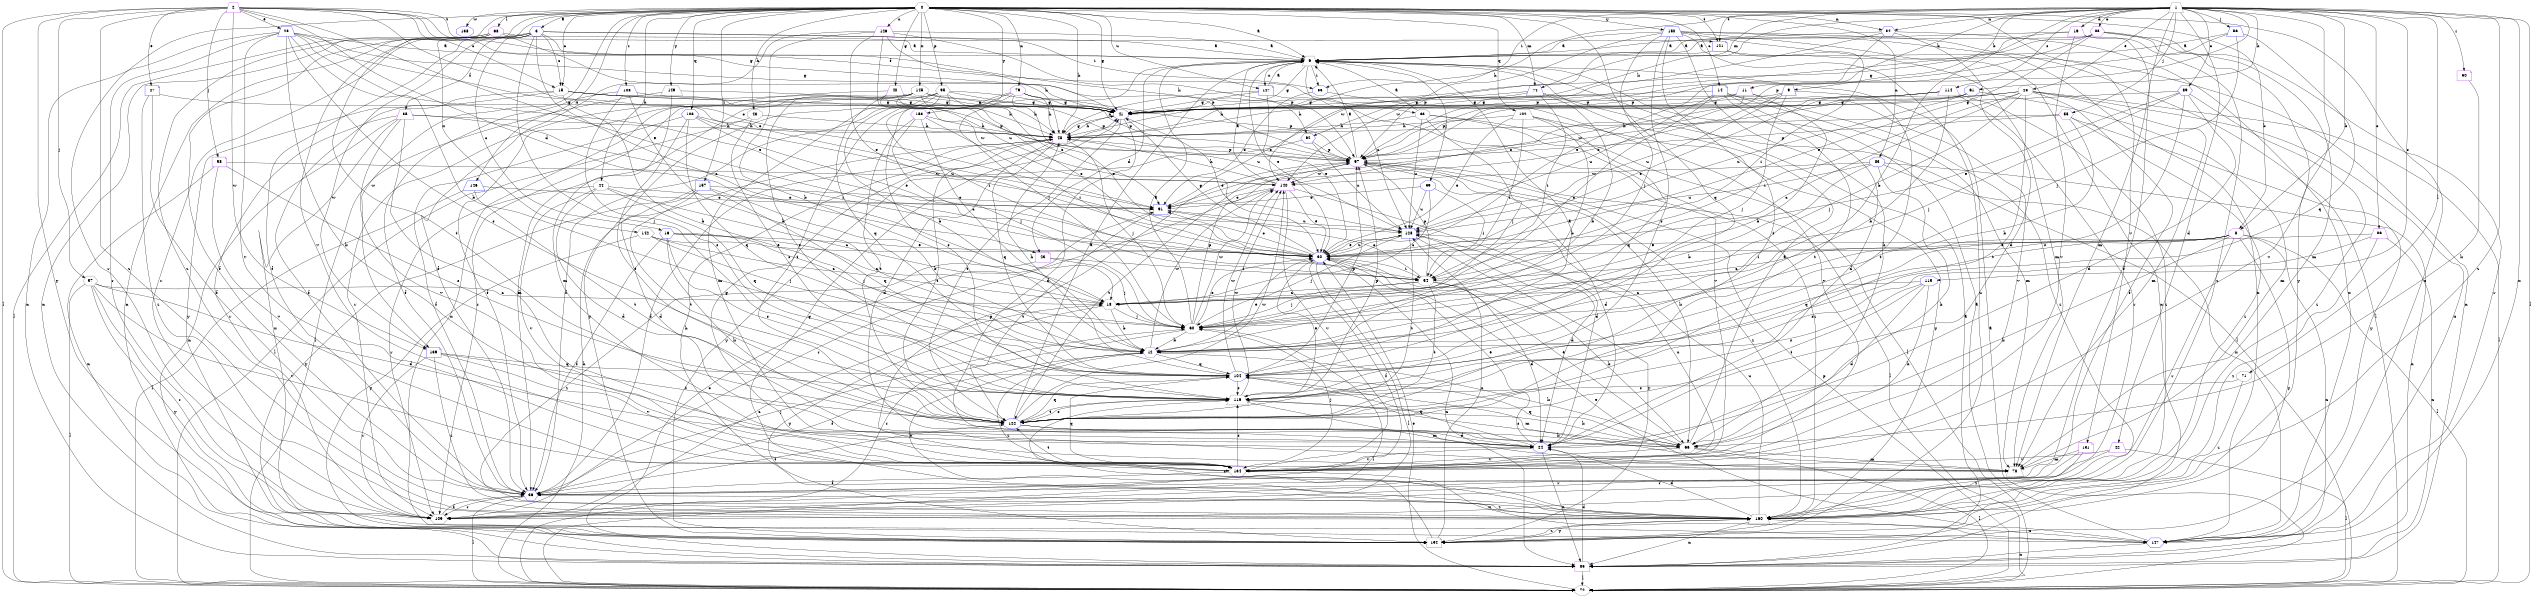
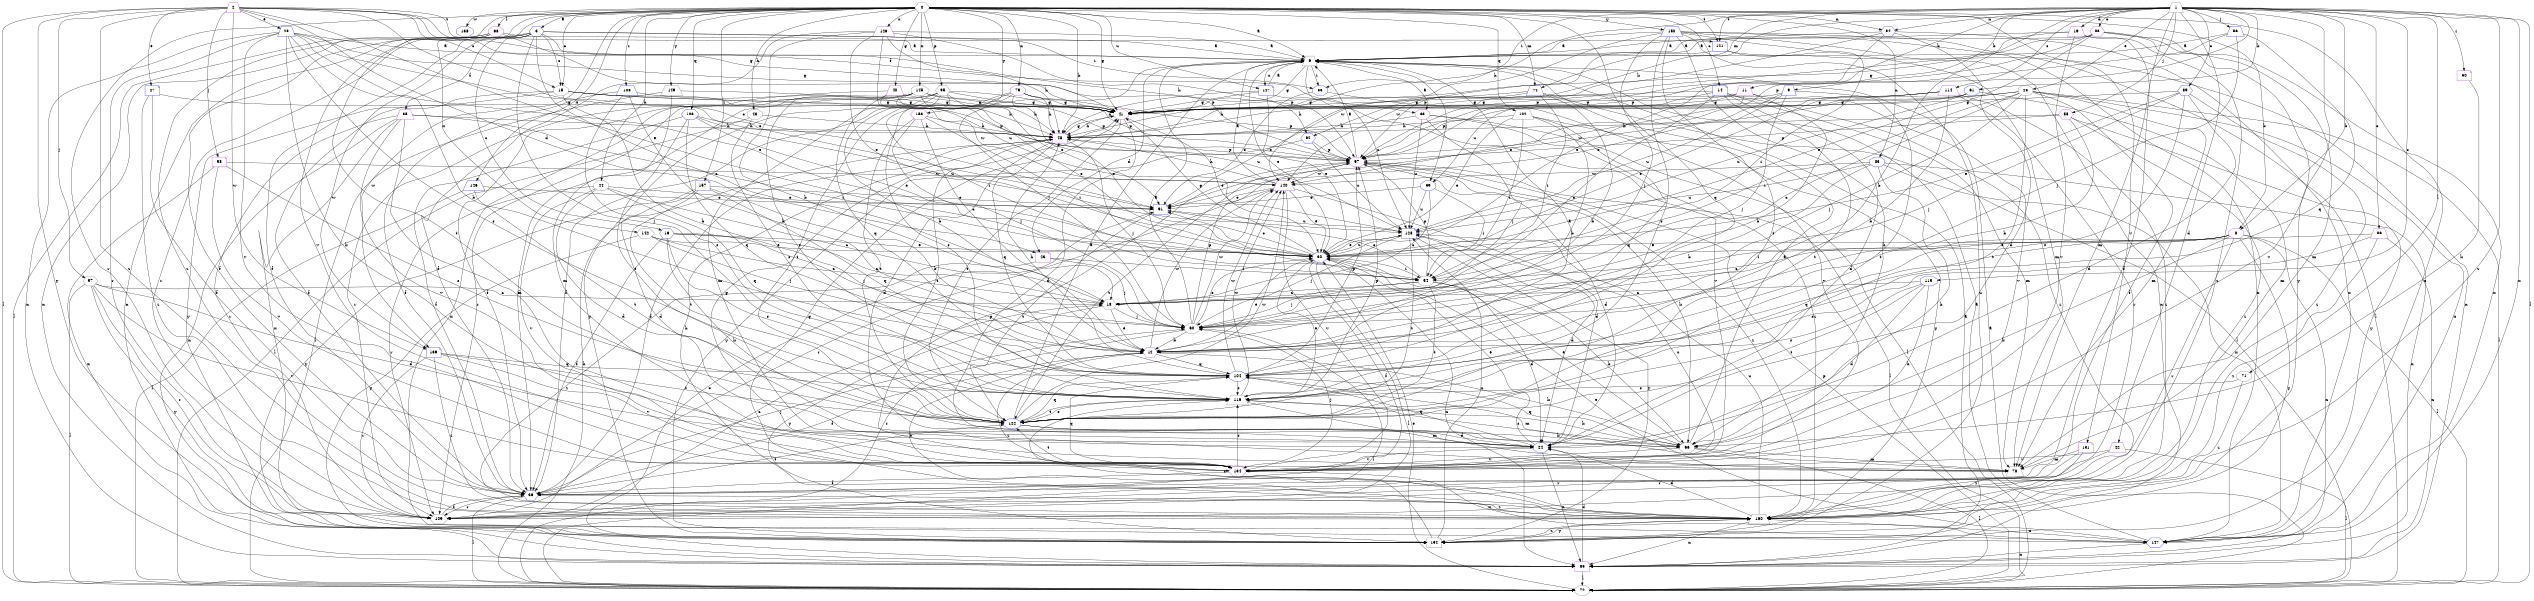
edge "33" -> "6": reversed
node "41": color blue -> purple
edge "14" -> "128": now "14" -> "59"
edge "88" -> "147": label "r" -> "x"
edge "18" -> "12": label "b" -> "e"
